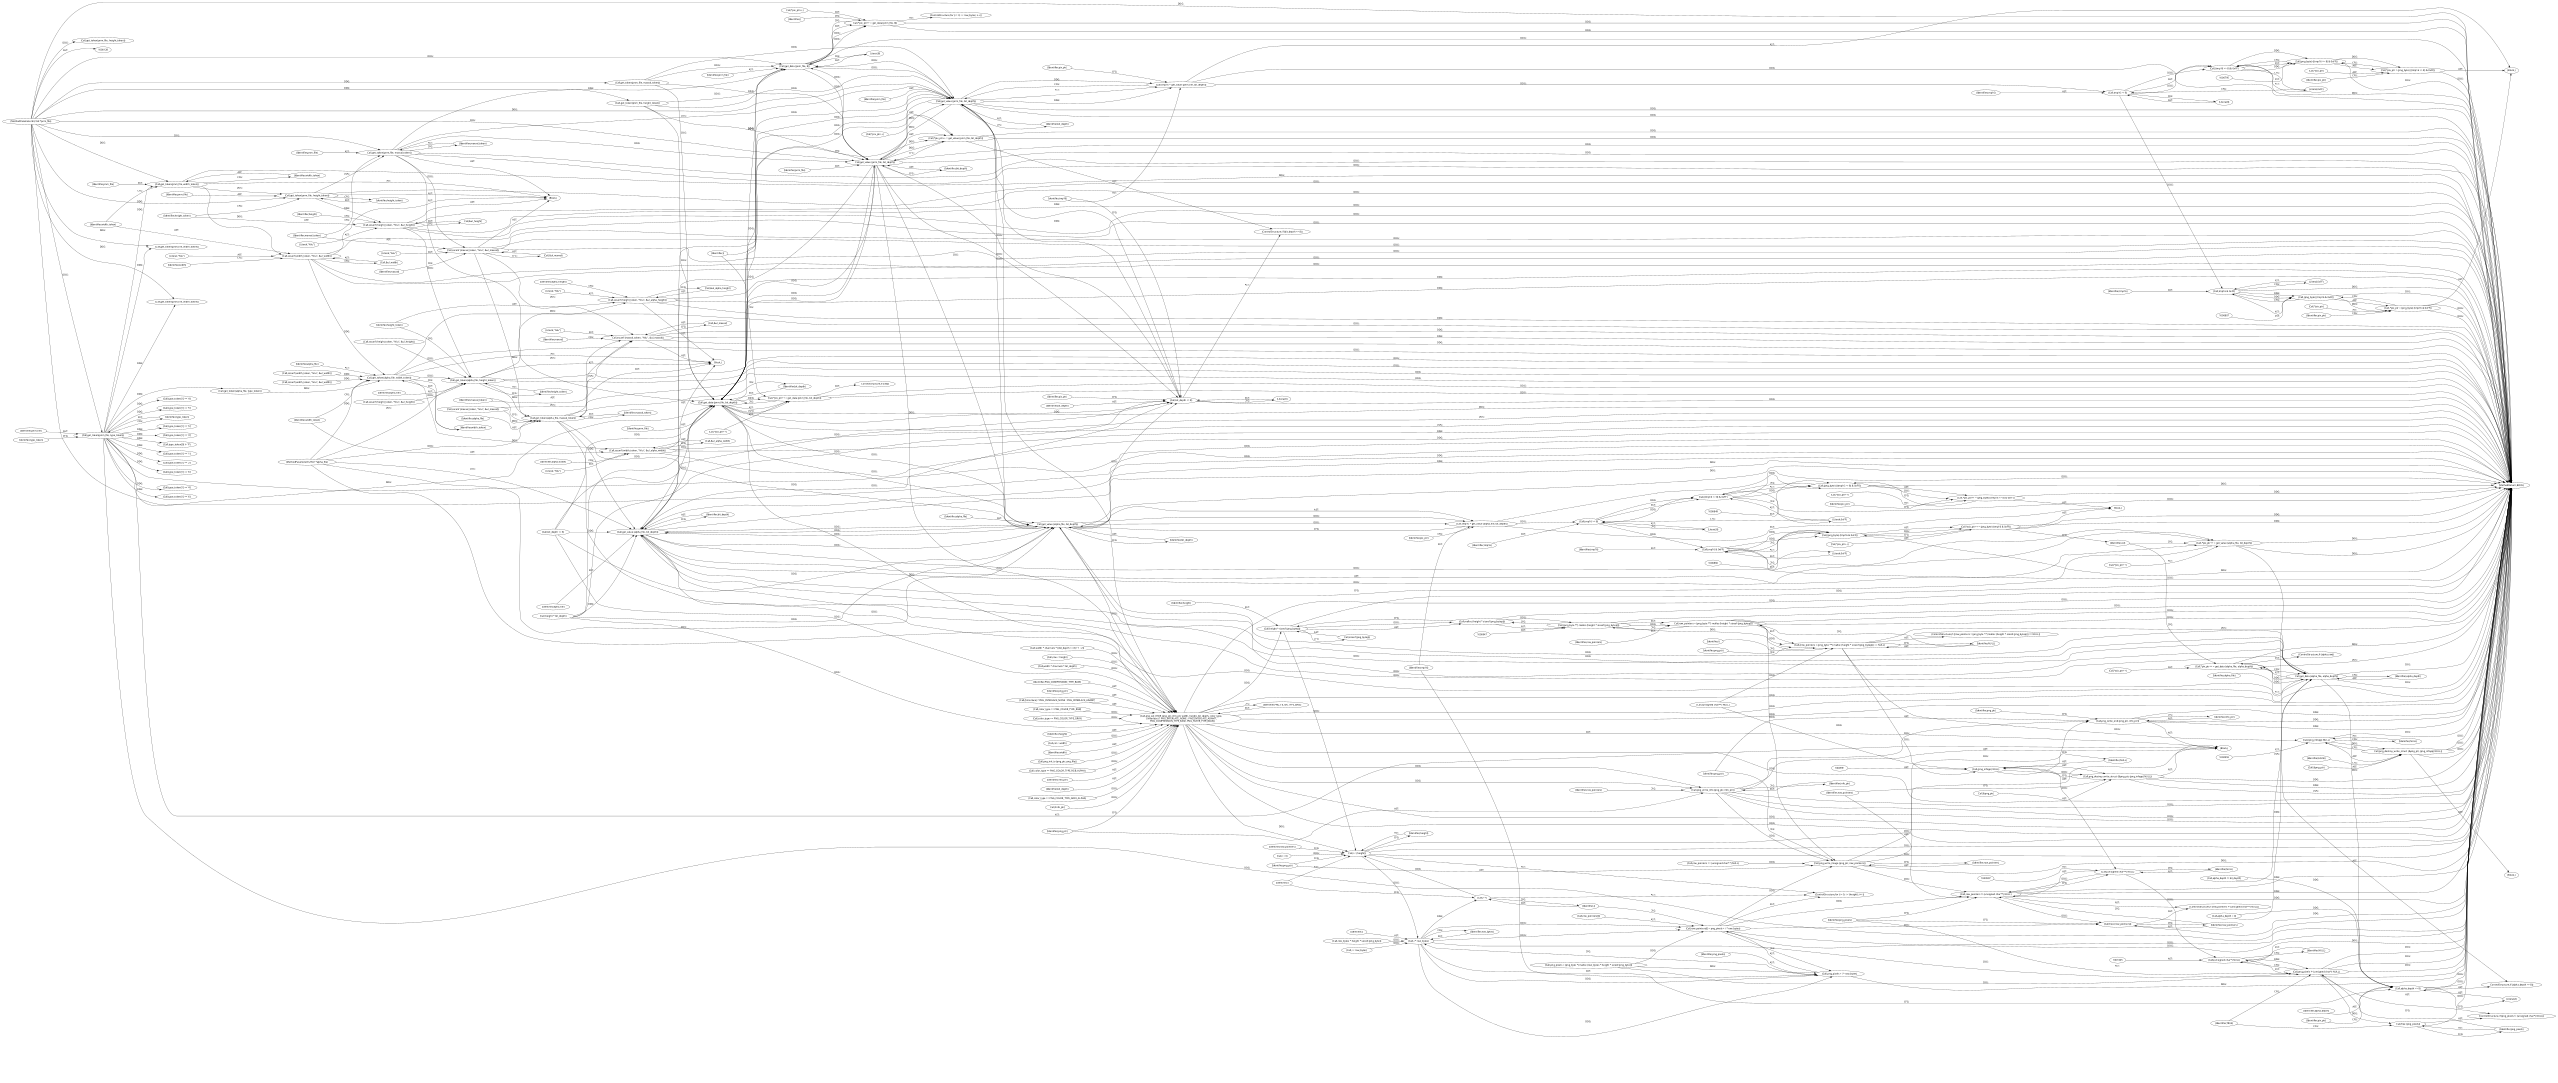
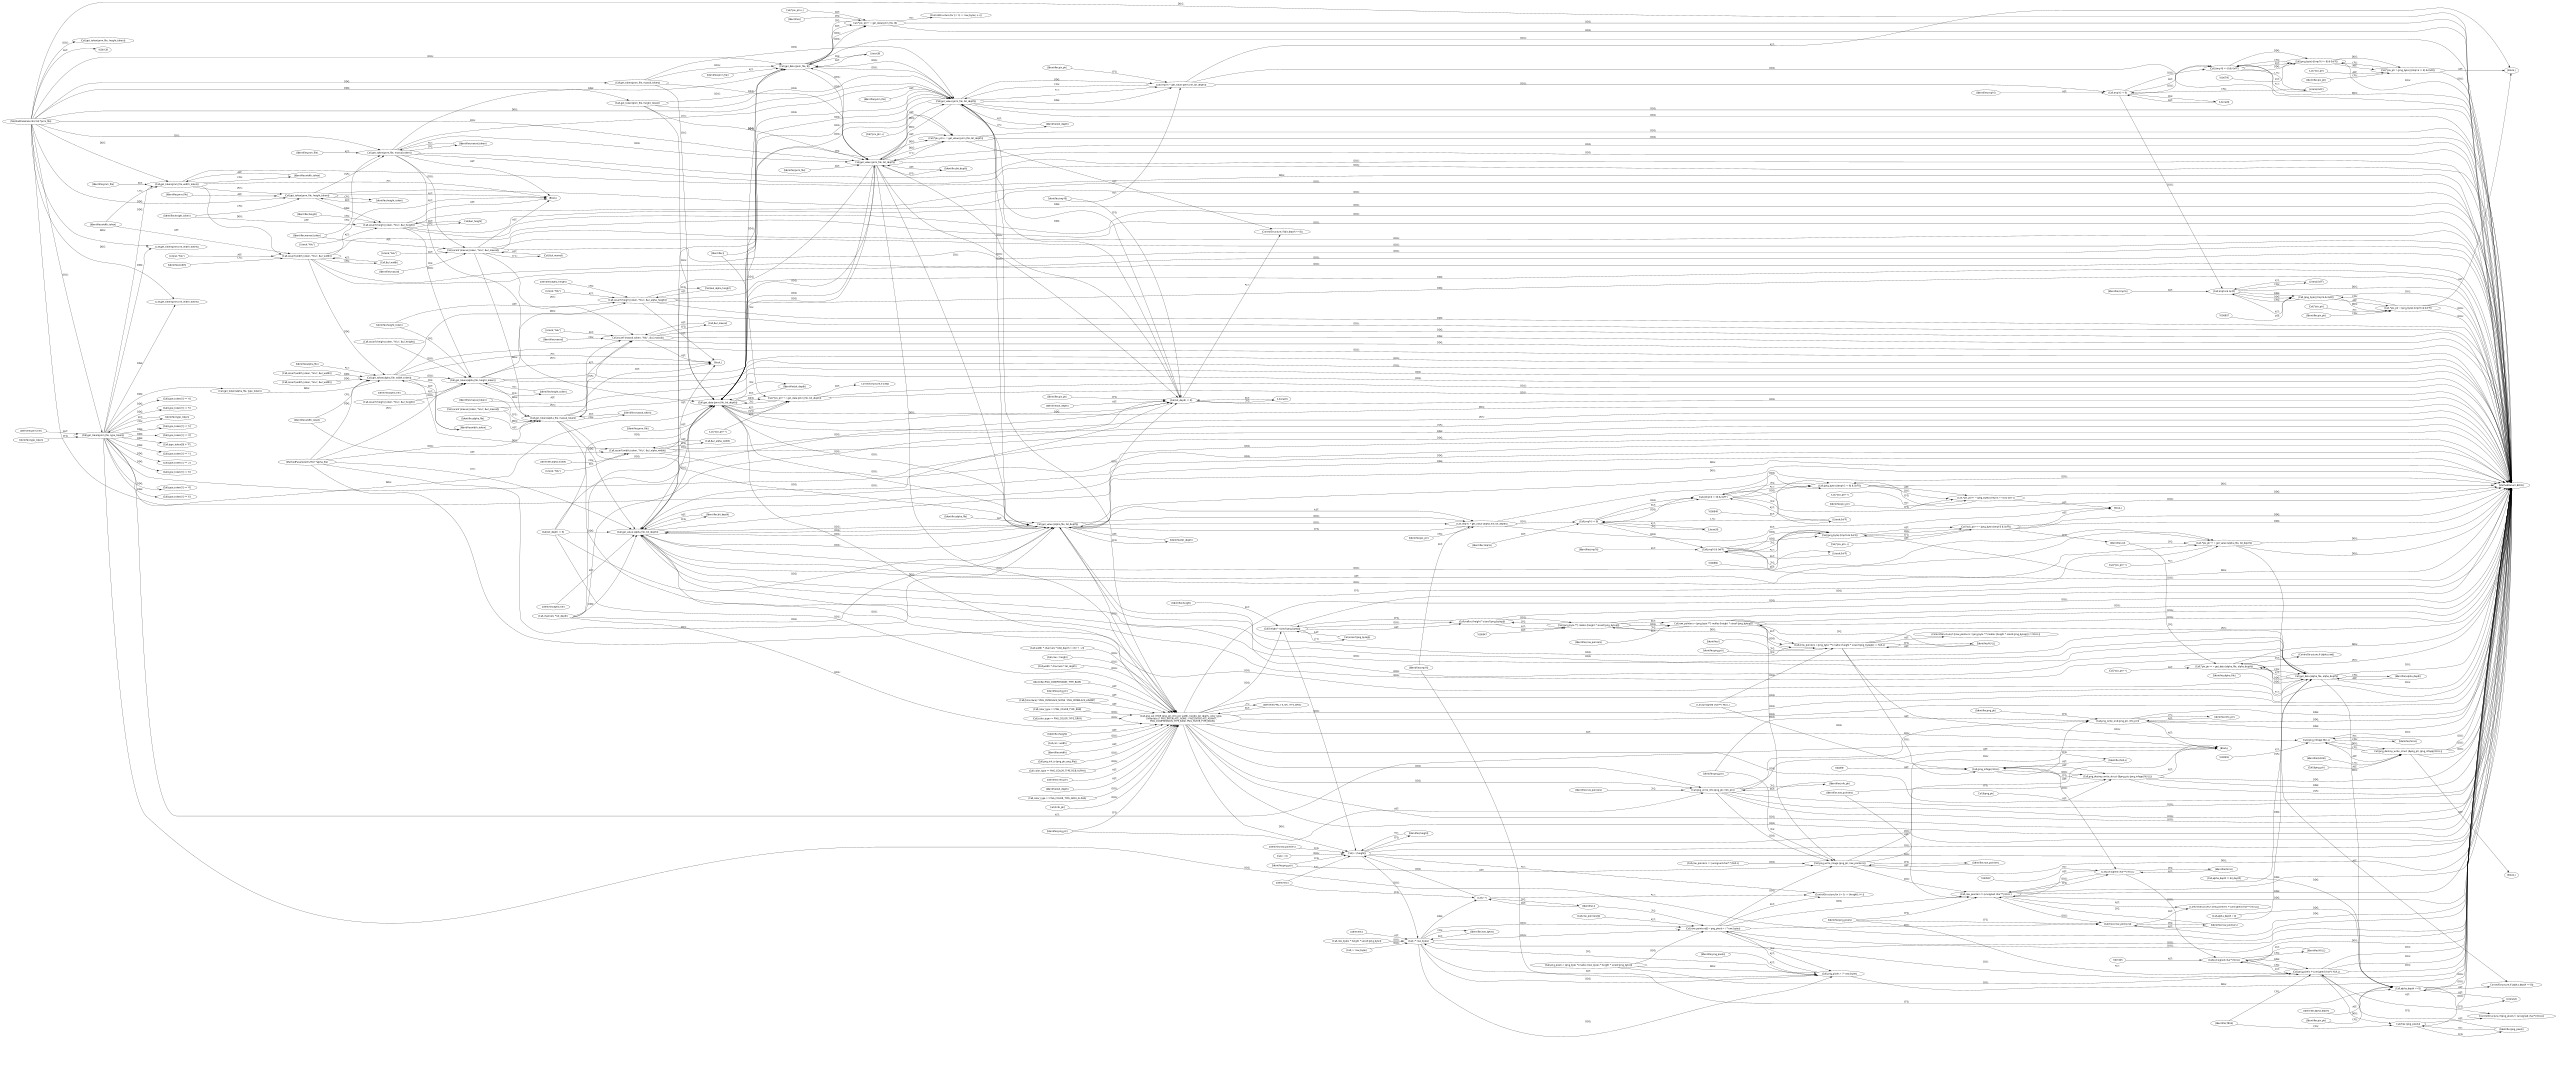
node "(Call,height * bit_depth)": label "(Call,height * bit_depth)" -> "(Call,channels * bit_depth)"
